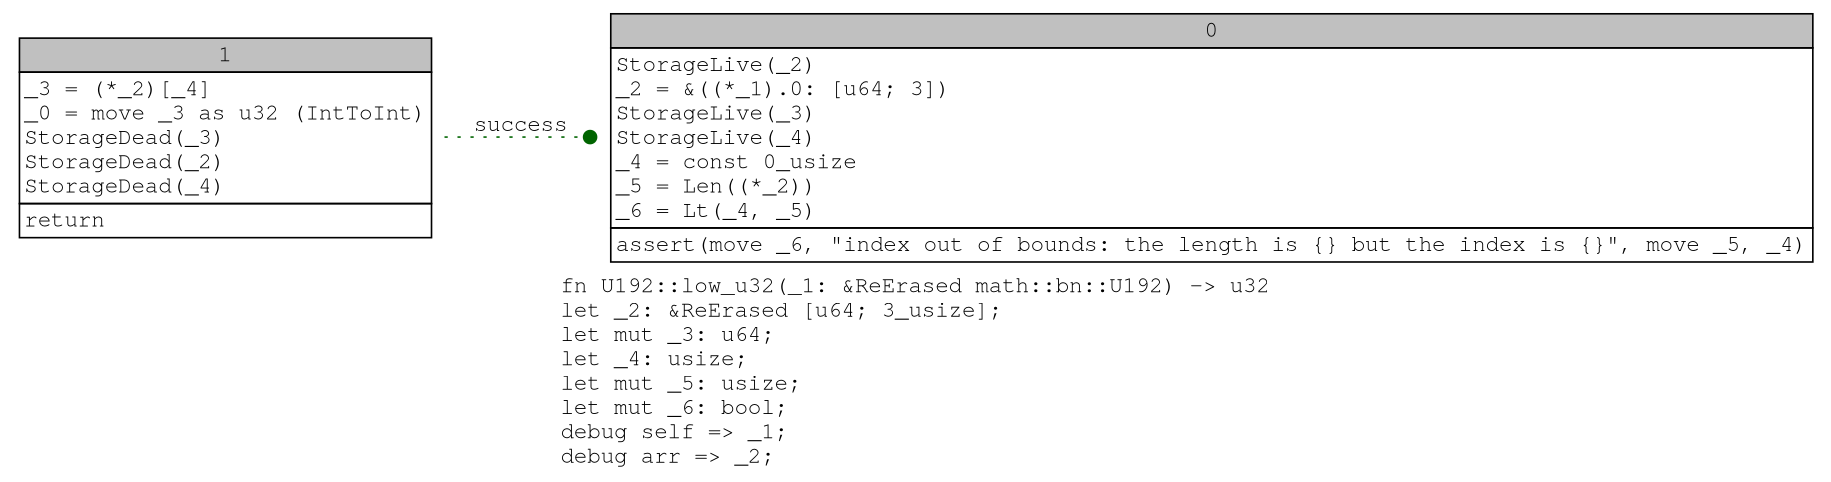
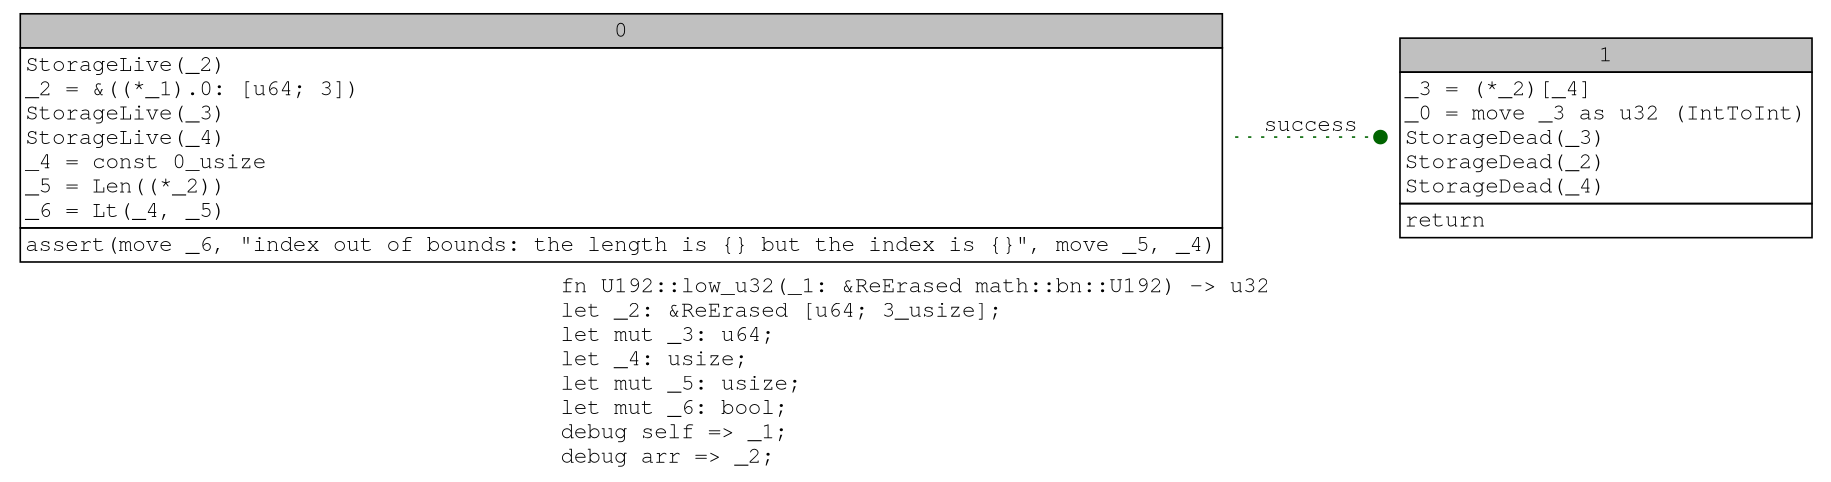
edge "1" -> "0": reversed
